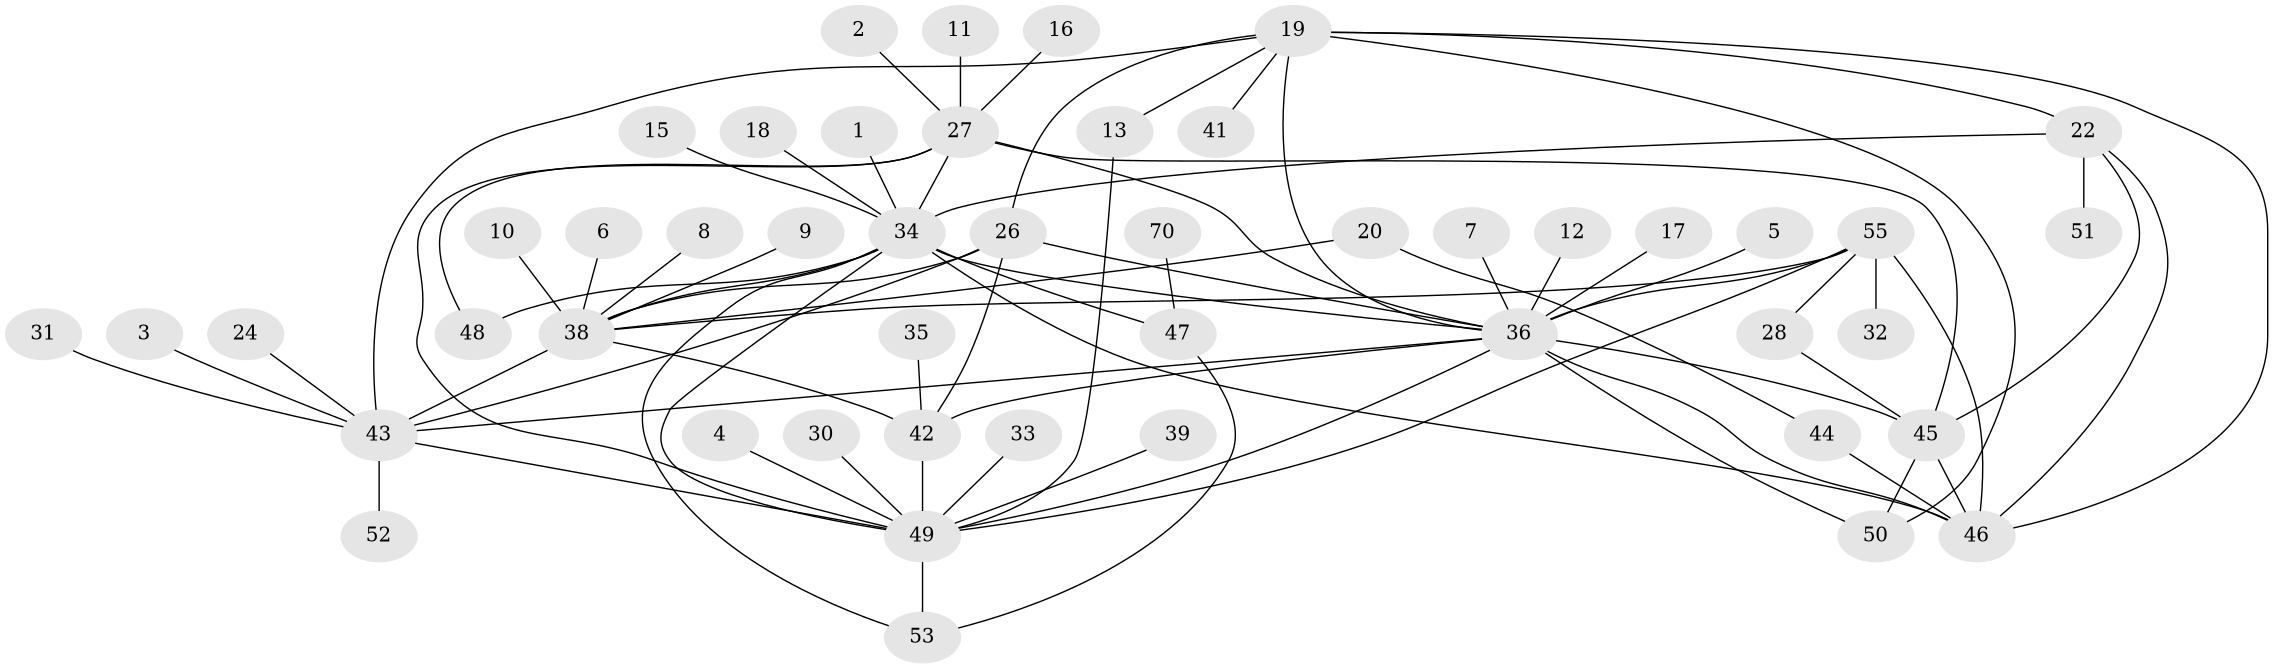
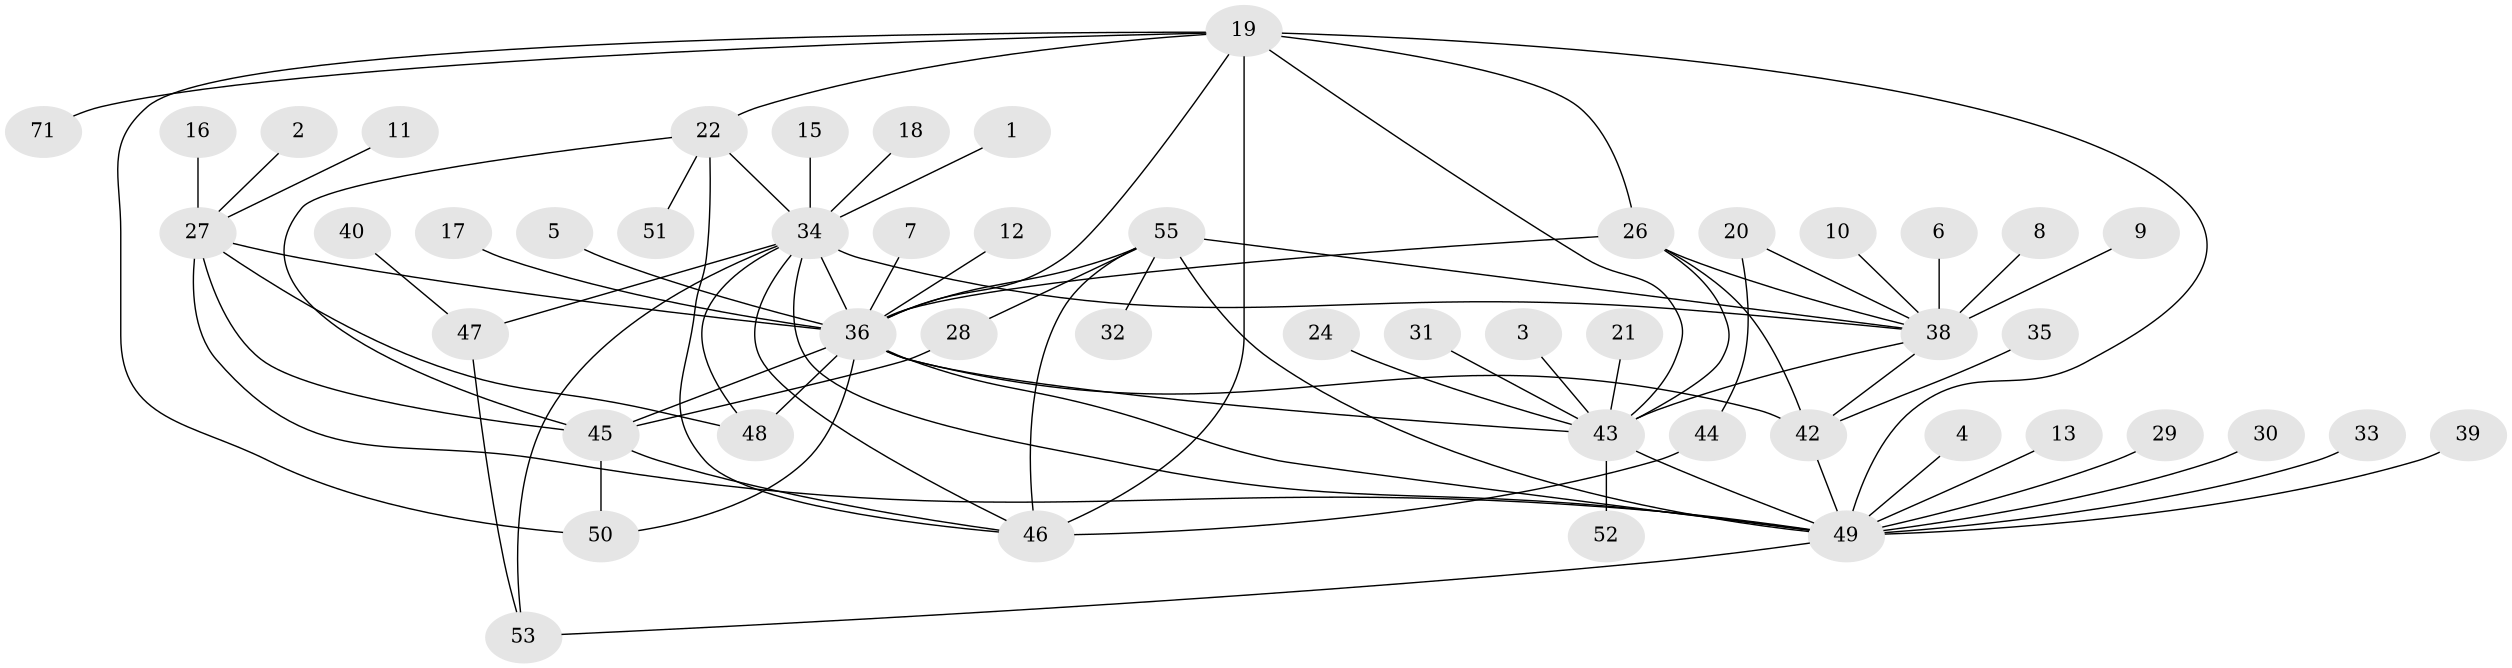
edge "19" -- "13": now "19" -- "49"
node "41": label "41" -> "71"
edge "27" -- "34": removed
node "70": label "70" -> "40"
node "21": added
node "29": added
edge "36" -- "46": now "36" -- "48"
